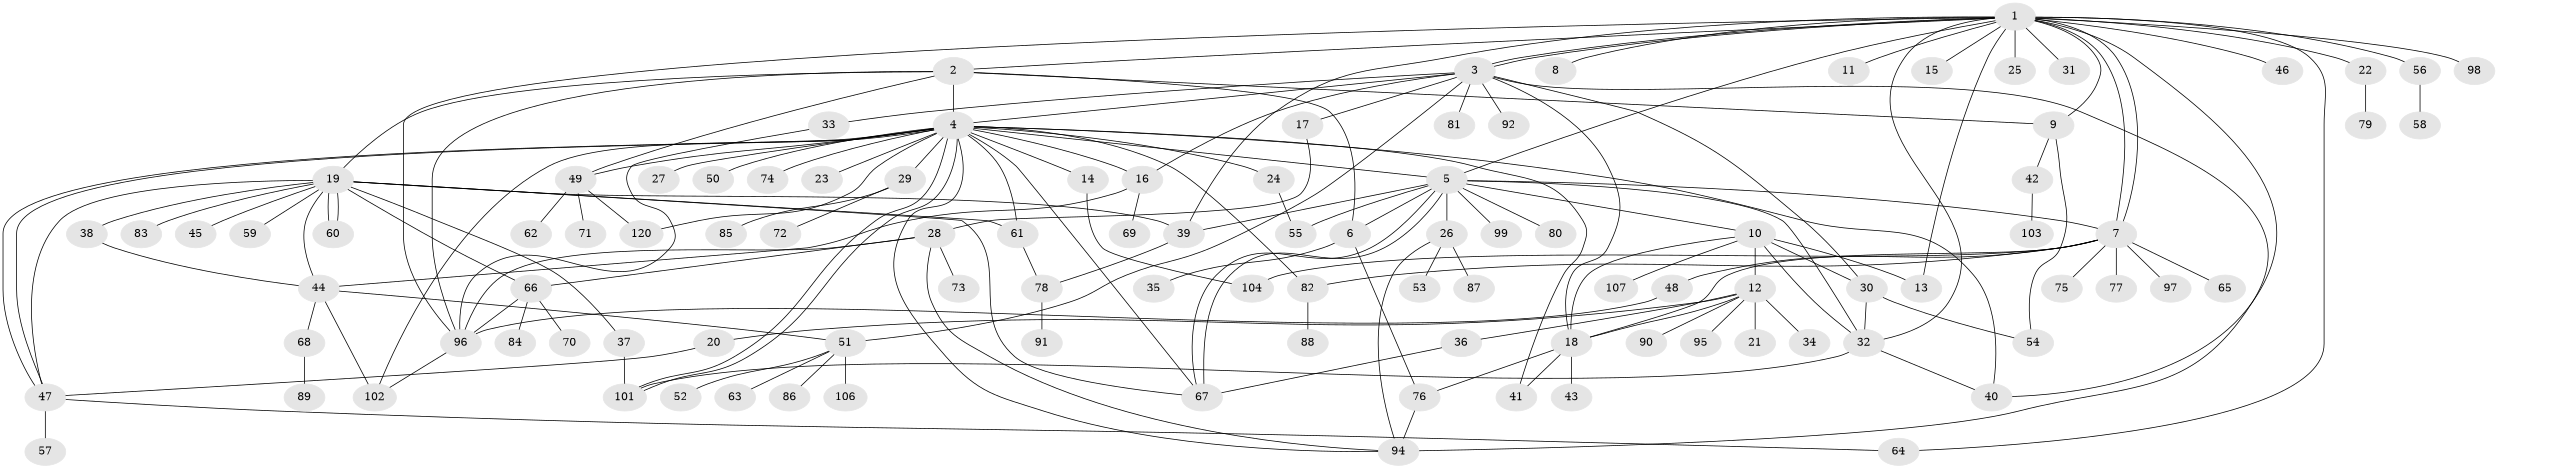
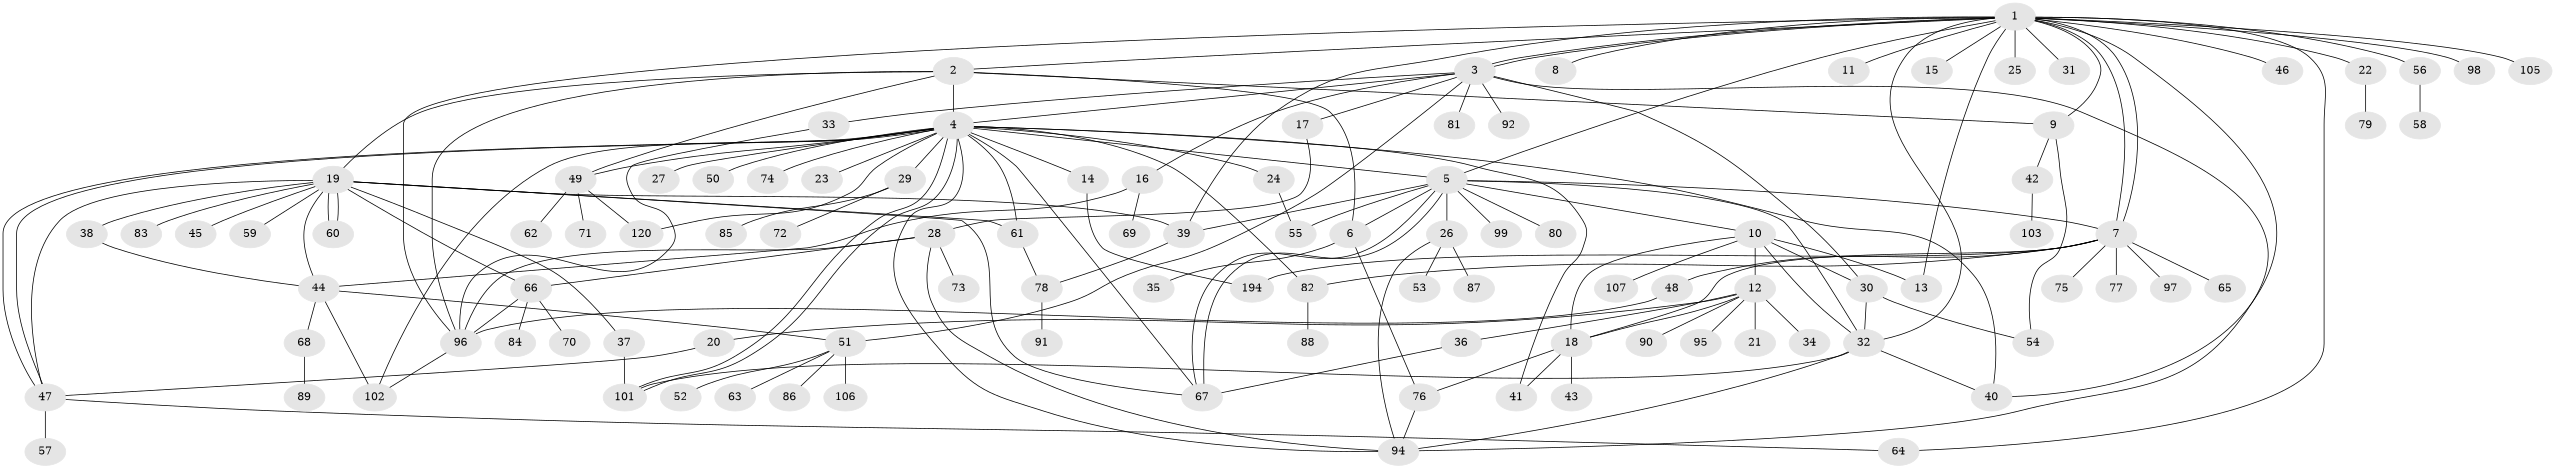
node "105": added
edge "4" -- "16": removed
edge "3" -- "18": removed
node "104": label "104" -> "194"
edge "32" -- "94": added
